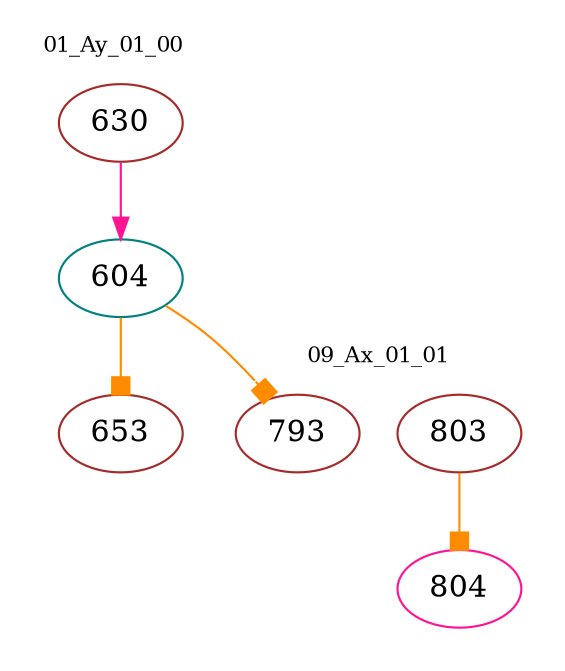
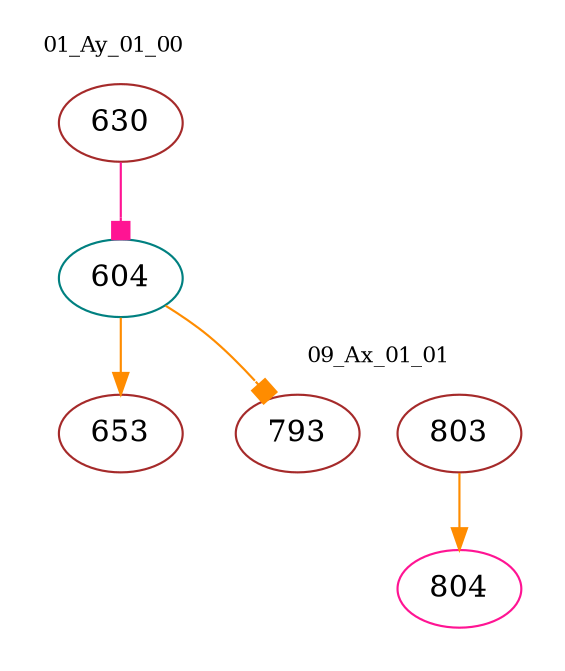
edge "630" -> "604": arrowhead normal -> box
edge "604" -> "653": arrowhead box -> normal
edge "803" -> "804": arrowhead box -> normal
